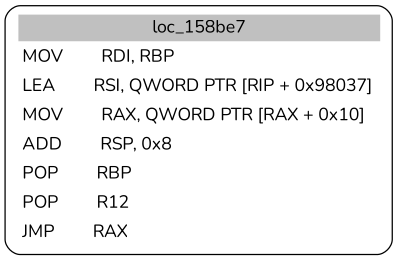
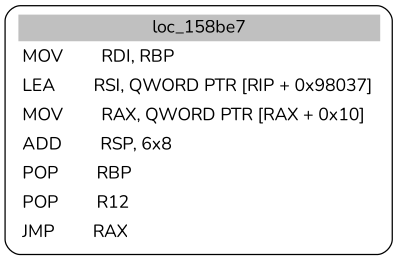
node "loc_158be7": text "ADD        RSP, 0x8" -> "ADD        RSP, 6x8"
